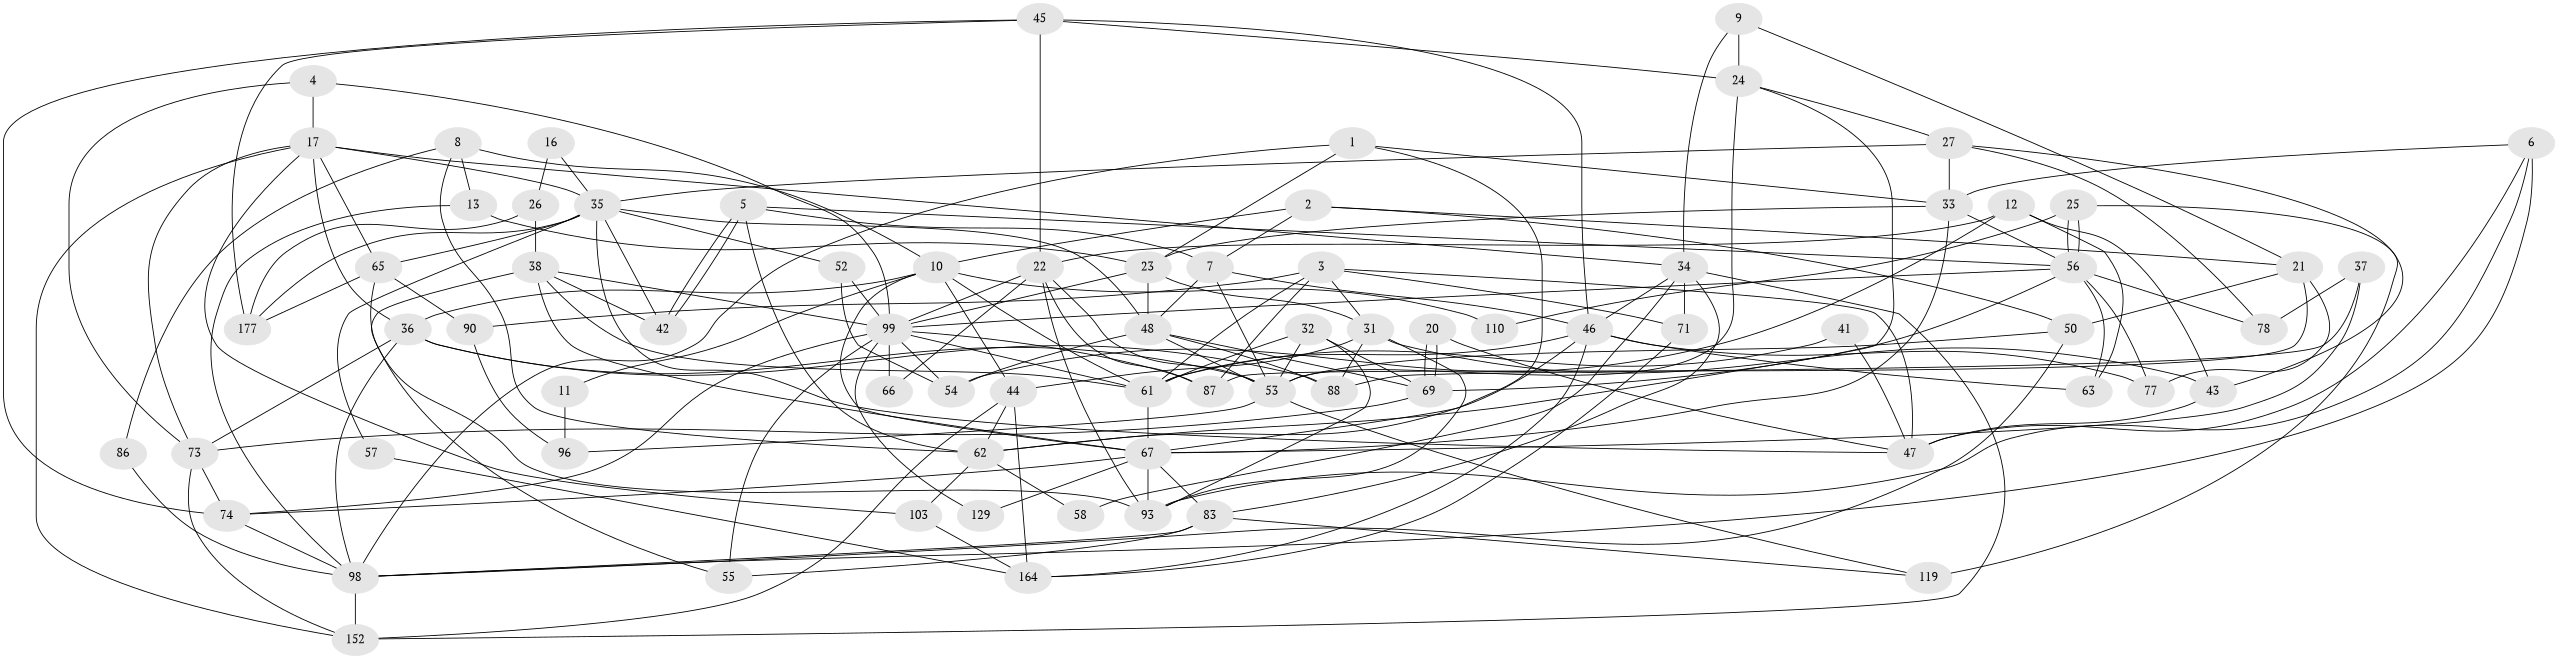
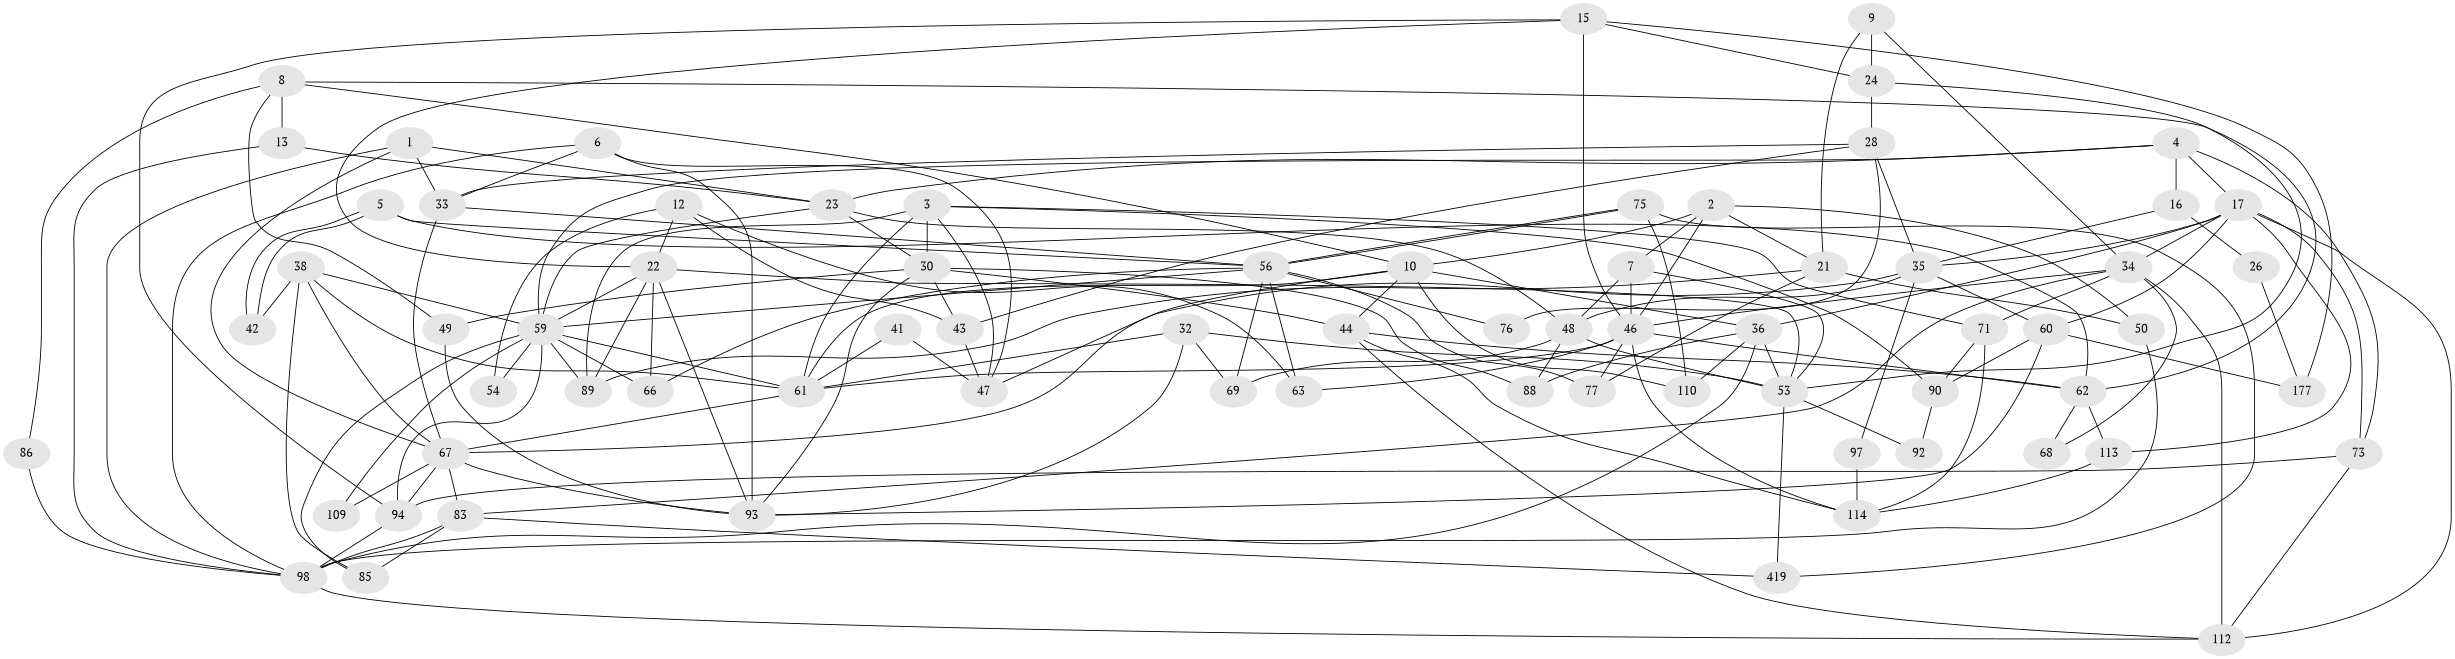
node "45": label "45" -> "15"
node "27": label "27" -> "28"
edge "4" -- "16": added
node "25": label "25" -> "75"
edge "33" -- "23": now "4" -- "23"
edge "5" -- "7": removed
edge "35" -- "177": removed
edge "26" -- "38": removed
edge "2" -- "46": added
node "65": label "65" -> "60"
edge "35" -- "42": removed
node "52": removed
node "37": removed
edge "56" -- "66": added
node "49": added
node "99": label "99" -> "59"
node "31": label "31" -> "30"
node "20": removed
node "78": label "78" -> "76"
edge "50" -- "53": removed
edge "48" -- "54": removed
edge "71" -- "90": added
edge "24" -- "62": removed
edge "36" -- "73": now "36" -- "110"
node "11": removed
node "87": label "87" -> "89"
edge "69" -- "73": removed
node "57": label "57" -> "97"
node "96": label "96" -> "92"
node "74": label "74" -> "94"
node "103": label "103" -> "113"
node "129": label "129" -> "109"
node "58": label "58" -> "68"
node "55": label "55" -> "85"
node "164": label "164" -> "114"
node "119": label "119" -> "419"
node "152": label "152" -> "112"
